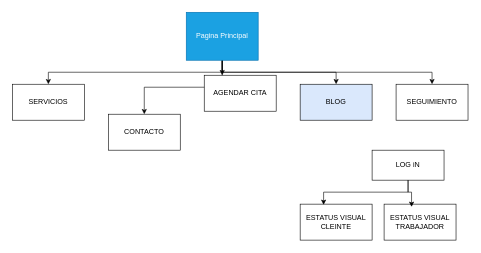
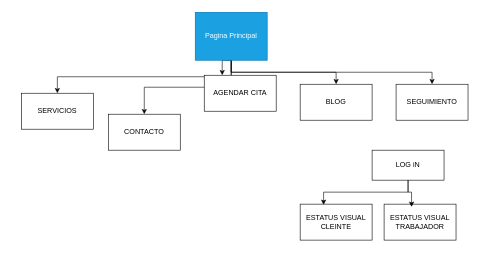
node "Pagina Principal": moved (222, 36) -> (231, 36)
node "SERVICIOS": moved (48, 102) -> (57, 111)
node "BLOG": fillcolor #dae8fc -> #ffffff
